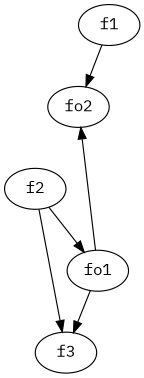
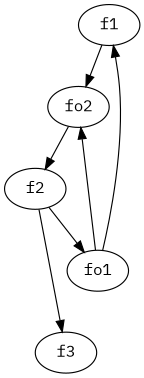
edge "fo2" -> "f2": added
edge "fo1" -> "f3": now "fo1" -> "f1"
